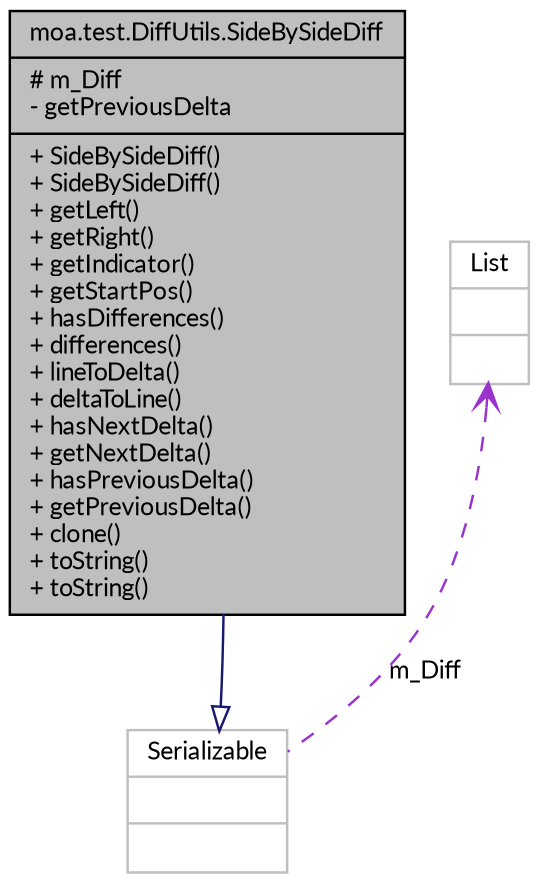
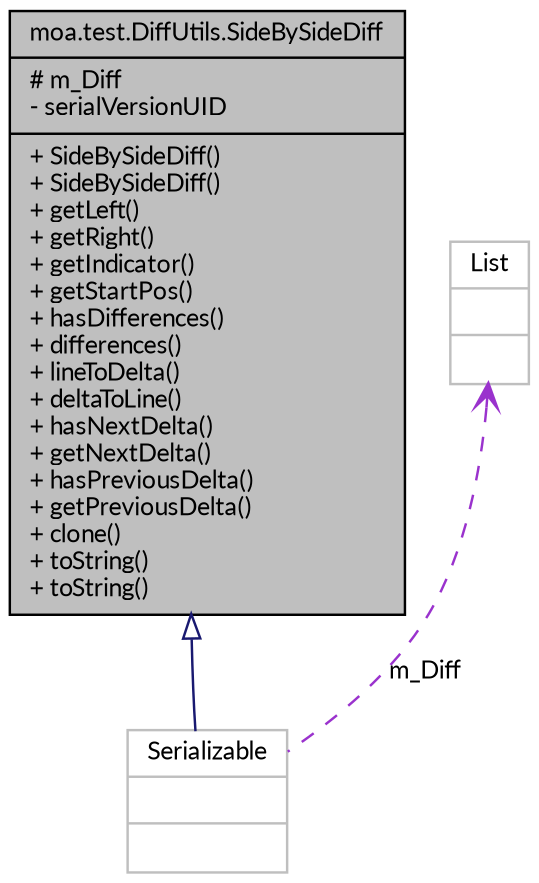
node "moa.test.DiffUtils.SideBySideDiff": text "- getPreviousDelta" -> "- serialVersionUID"
edge "moa.test.DiffUtils.SideBySideDiff" -> "Serializable": reversed
